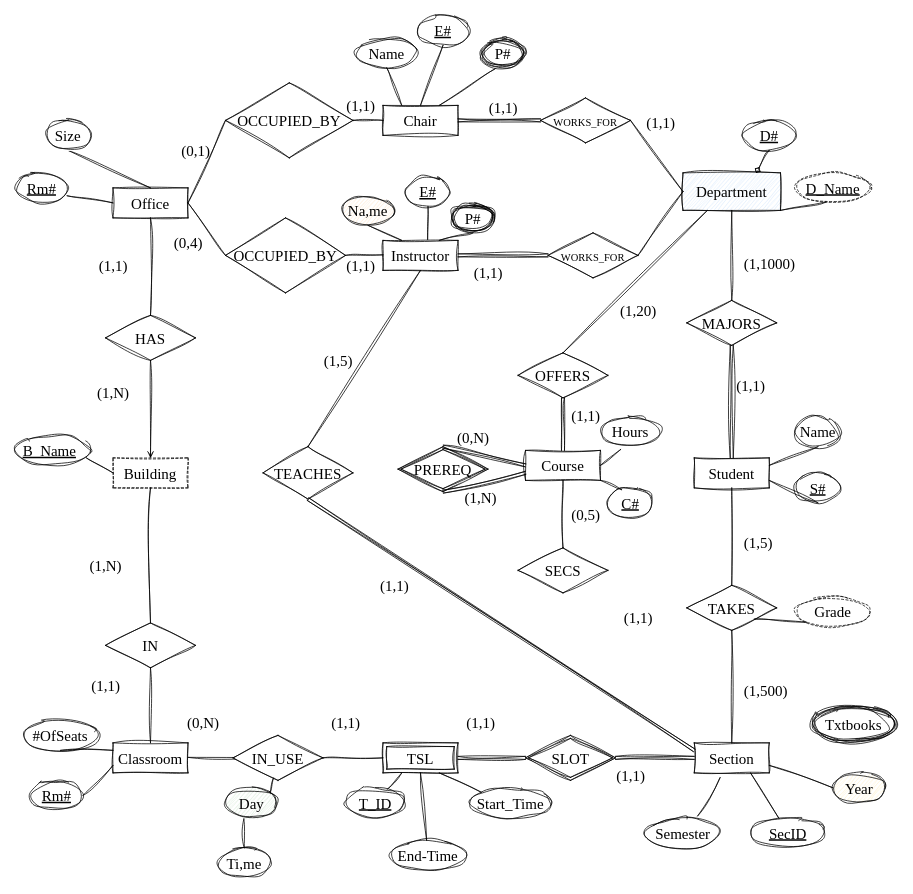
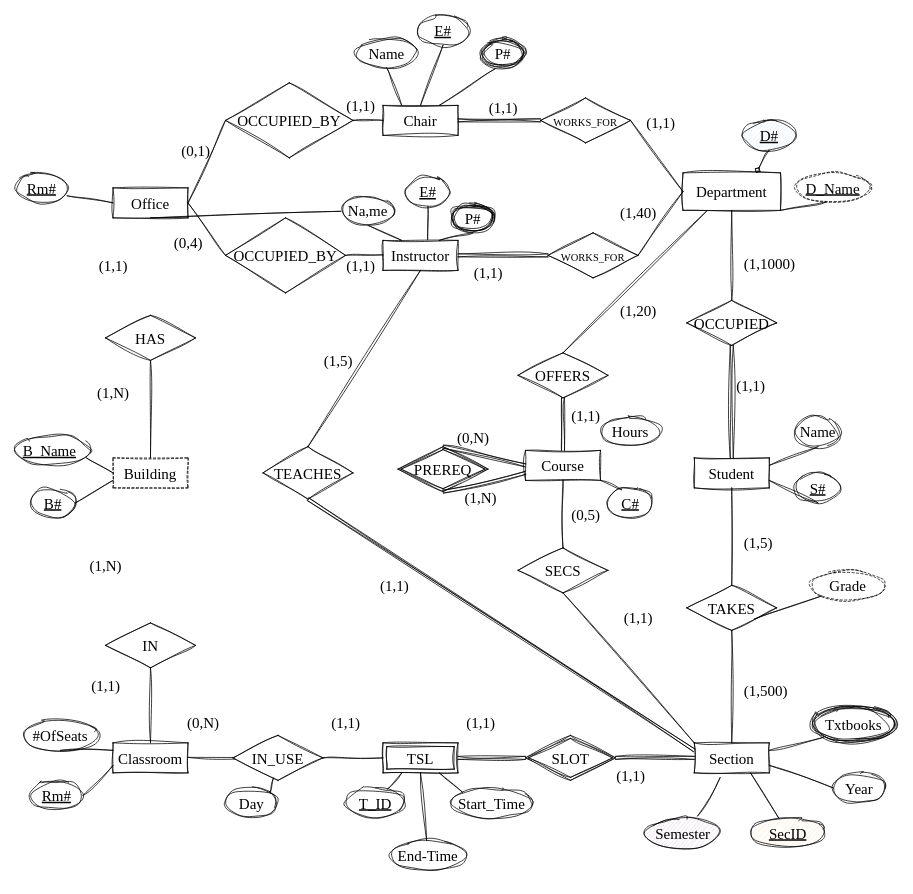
node "Size": removed
node "D#": fillcolor #ffffff -> #dae8fc
edge "Size" -- "Office": removed
node "Department": fillcolor #dae8fc -> #ffffff
node "Na,me": fillcolor #ffe6cc -> #ffffff
node "(1,40)": added
edge "Office" -- "HAS": now "Office" -- "Na,me"
node "MAJORS": label "MAJORS" -> "OCCUPIED"
edge "HAS" -> "Building": arrowhead open -> none
edge "Hours" -- "Course": removed
edge "Building" -- "B#": added
node "B#": added
edge "Building" -- "IN": removed
node "Grade": moved (833, 612) -> (848, 585)
edge "SECS" -- "Section": added
edge "Txtbooks" -- "Section": added
node "Year": fillcolor #fff2cc -> #ffffff
node "Day": fillcolor #d5e8d4 -> #ffffff
node "Start_Time": moved (510, 803) -> (492, 803)
edge "Day" -- "Ti,me": removed
node "Semester": fillcolor #ffffff -> #e1d5e7
node "SecID": fillcolor #ffffff -> #ffe6cc
node "Ti,me": removed
